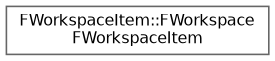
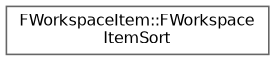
node "FWorkspaceItem::FWorkspace FWorkspaceItem": label "FWorkspaceItem::FWorkspace FWorkspaceItem" -> "FWorkspaceItem::FWorkspace ItemSort"
